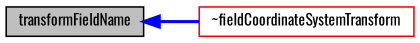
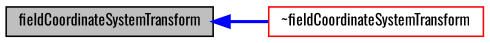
node "transformFieldName": label "transformFieldName" -> "fieldCoordinateSystemTransform"
